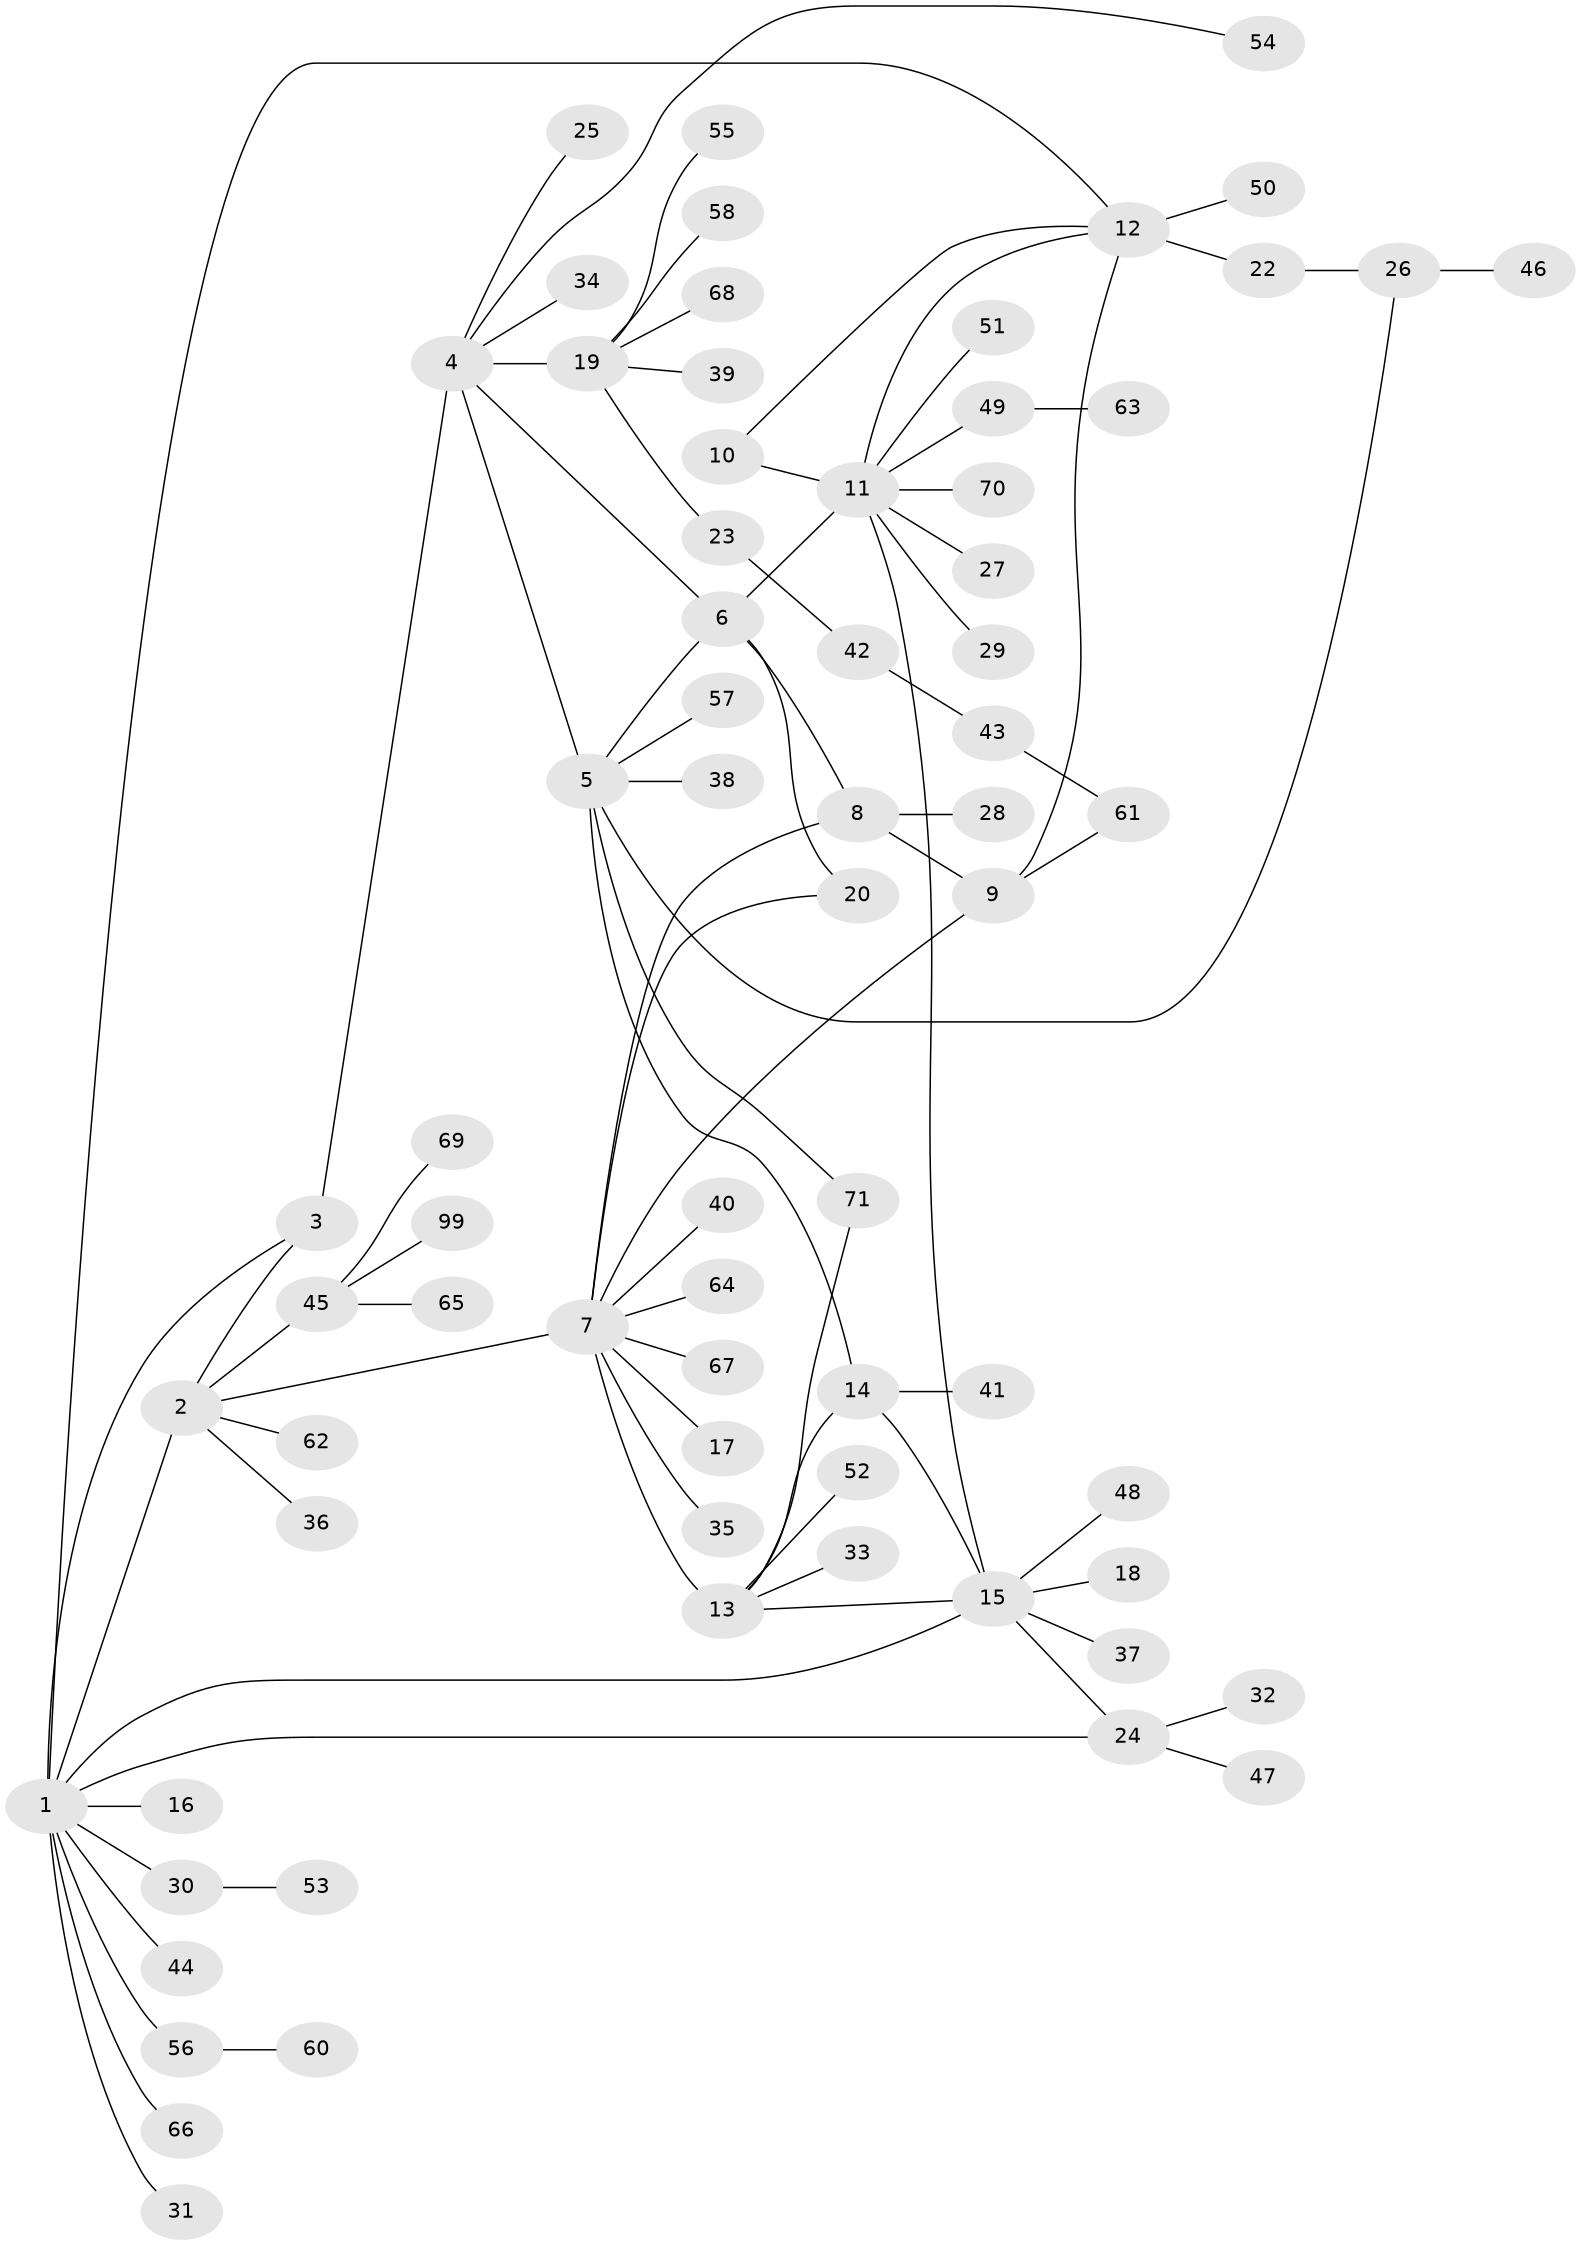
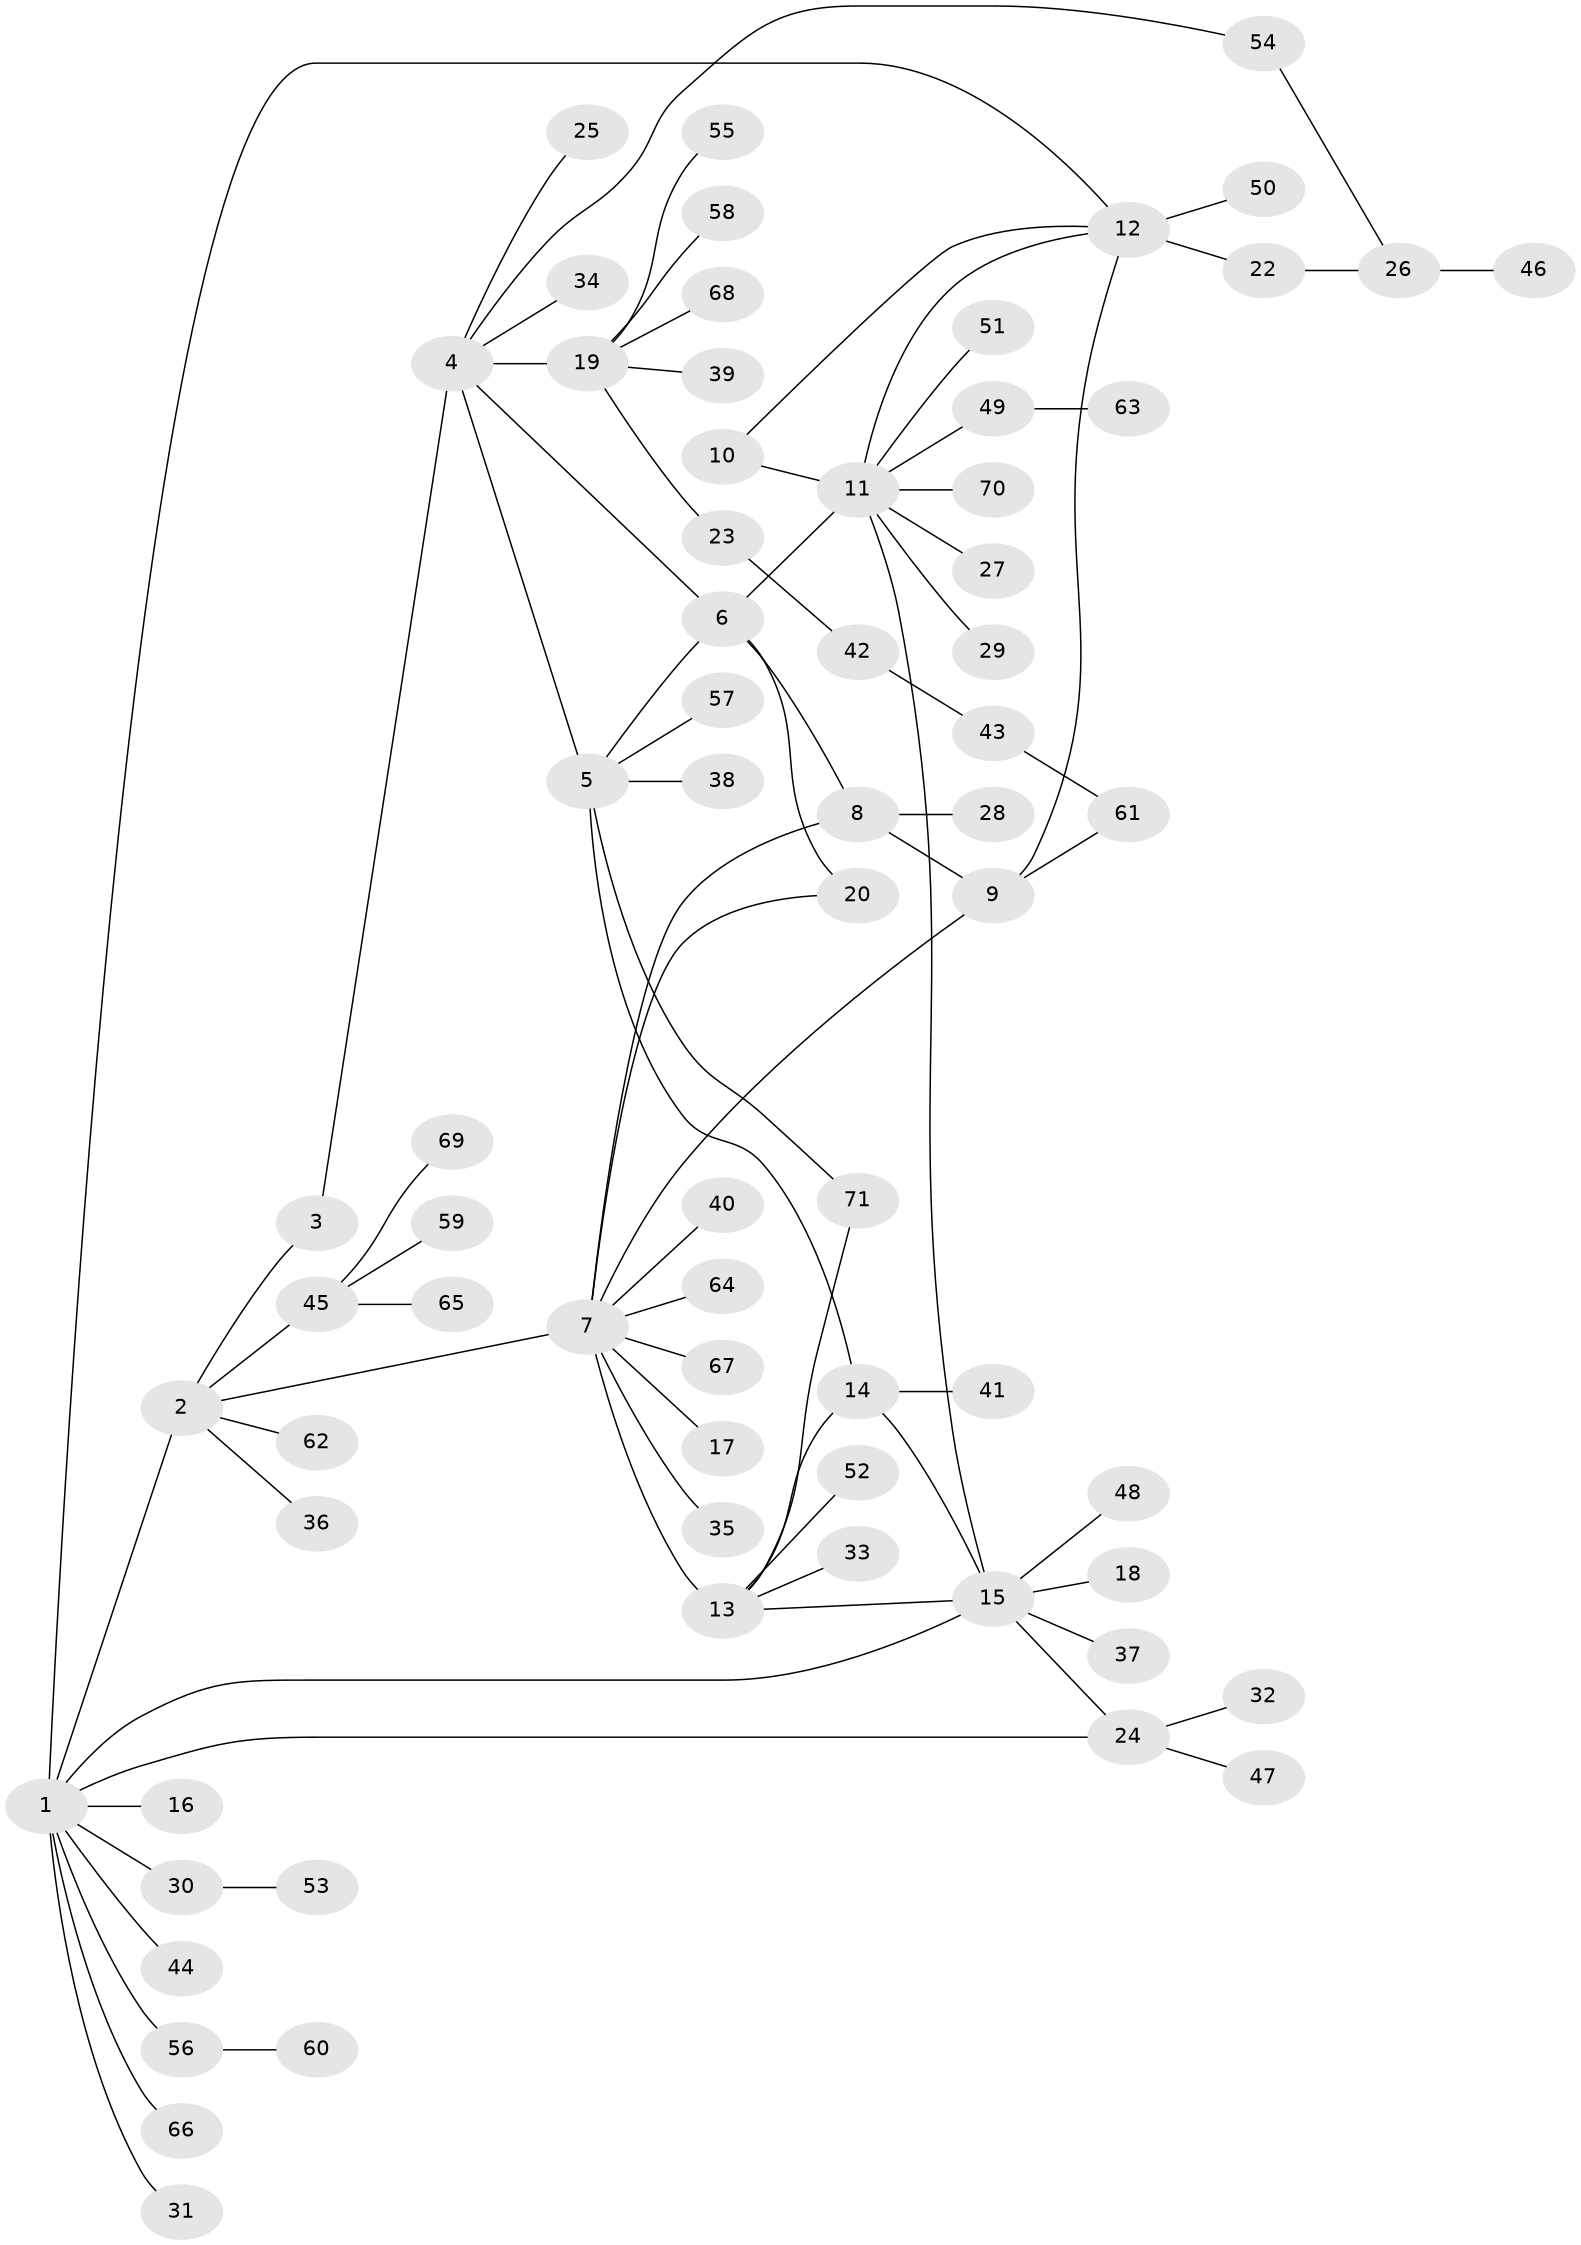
edge "26" -- "5": now "26" -- "54"
node "99": label "99" -> "59"
edge "3" -- "1": removed
